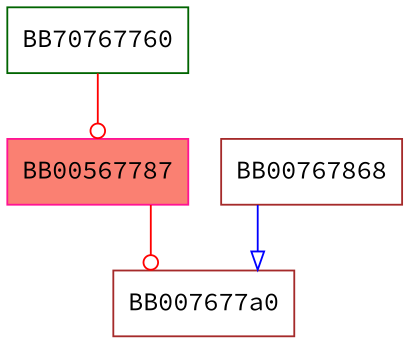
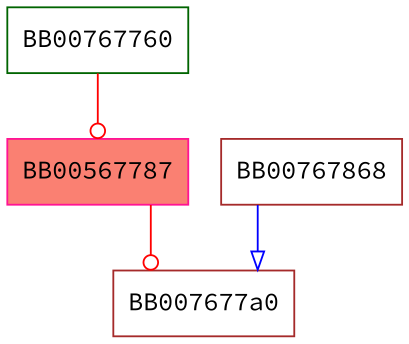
node "BB70767760": label "BB70767760" -> "BB00767760"
